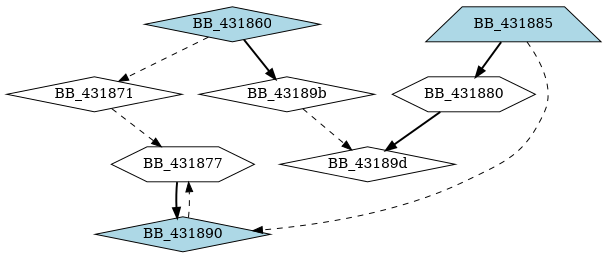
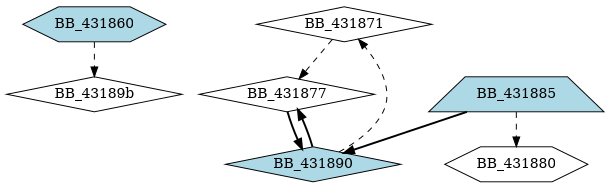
node "BB_431860": shape diamond -> hexagon
edge "BB_431860" -> "BB_43189b": style bold -> dashed
edge "BB_431885" -> "BB_431880": style bold -> dashed
edge "BB_431860" -> "BB_431871": now "BB_431890" -> "BB_431871"
node "BB_431877": shape hexagon -> diamond
node "BB_43189d": removed
edge "BB_431885" -> "BB_431890": style dashed -> bold
edge "BB_431890" -> "BB_431877": style dashed -> bold
